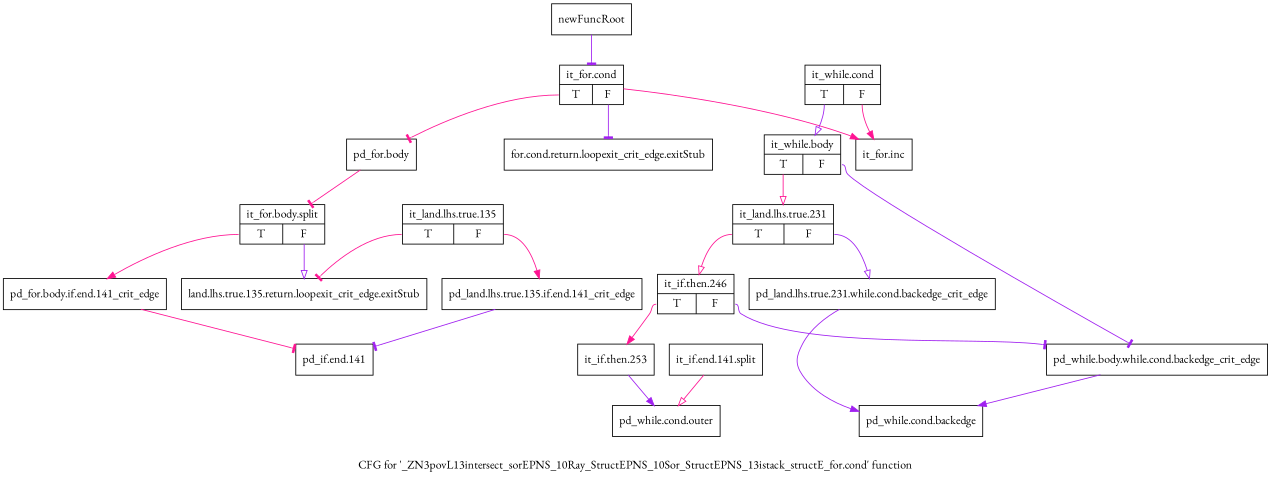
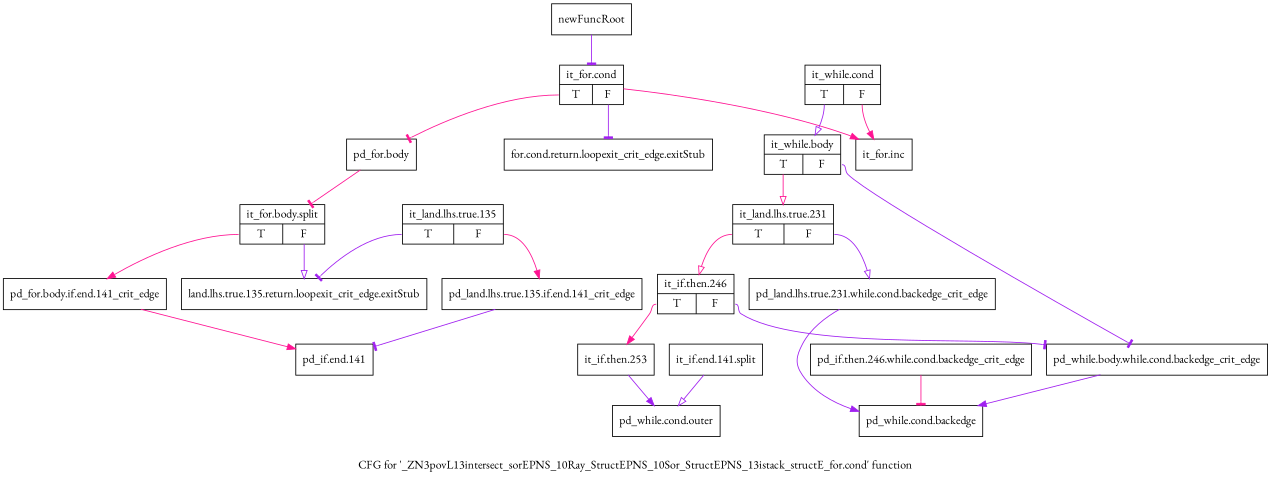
edge "it_land.lhs.true.135" -> "land.lhs.true.135.return.loopexit_crit_edge.exitStub": color deeppink -> purple
edge "pd_for.body.if.end.141_crit_edge" -> "pd_if.end.141": arrowhead tee -> normal
node "pd_if.then.246.while.cond.backedge_crit_edge": added
edge "it_if.end.141.split" -> "pd_while.cond.outer": color deeppink -> purple
